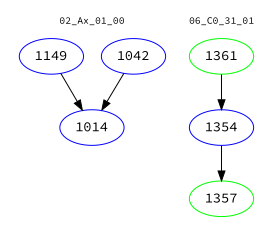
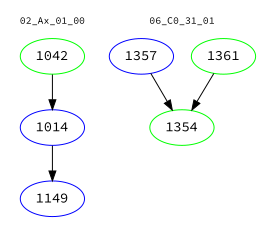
node "1042": color blue -> green
edge "1149" -> "1014": reversed
node "1354": color blue -> green
edge "1354" -> "1357": reversed
node "1357": color green -> blue
